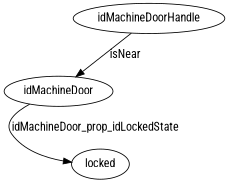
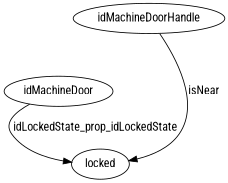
edge "idMachineDoorHandle" -> "idMachineDoor": now "idMachineDoorHandle" -> "locked"
edge "idMachineDoor" -> "locked": label "idMachineDoor_prop_idLockedState" -> "idLockedState_prop_idLockedState"
